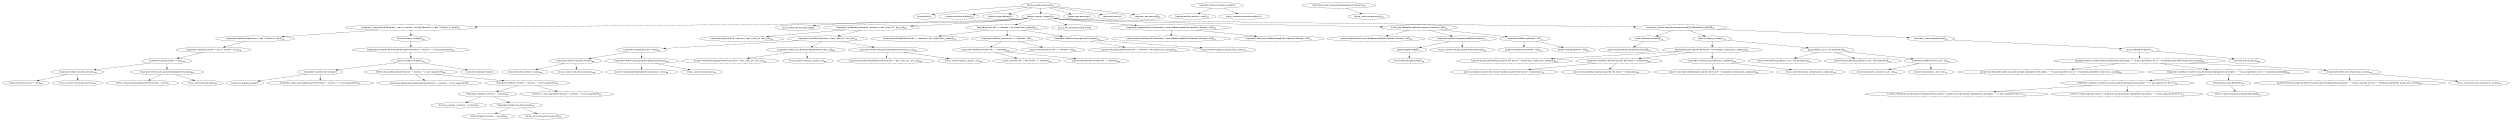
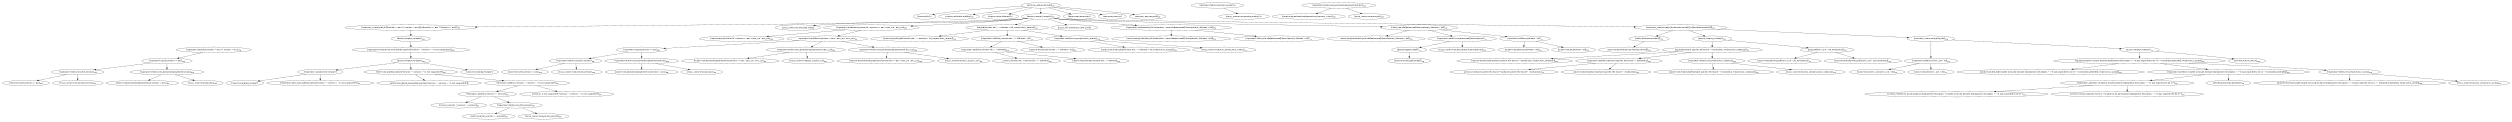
node "(IDENTIFIER,this,version == BAS)": removed
node "(IDENTIFIER,BorlandDeploymentTool,version == BAS)": added
node "(<operator>.logicalNot,!(version == BES || version == BAS))": removed
edge "(put,put(META_DIR + dd, borlandDD))" -> "(<operator>.addition,META_DIR + dd)": now "(CONTROL_STRUCTURE,else,else)" -> "(<operator>.addition,META_DIR + dd)"
node "(IDENTIFIER,borlandDD,borlandDD.getPath())": removed
